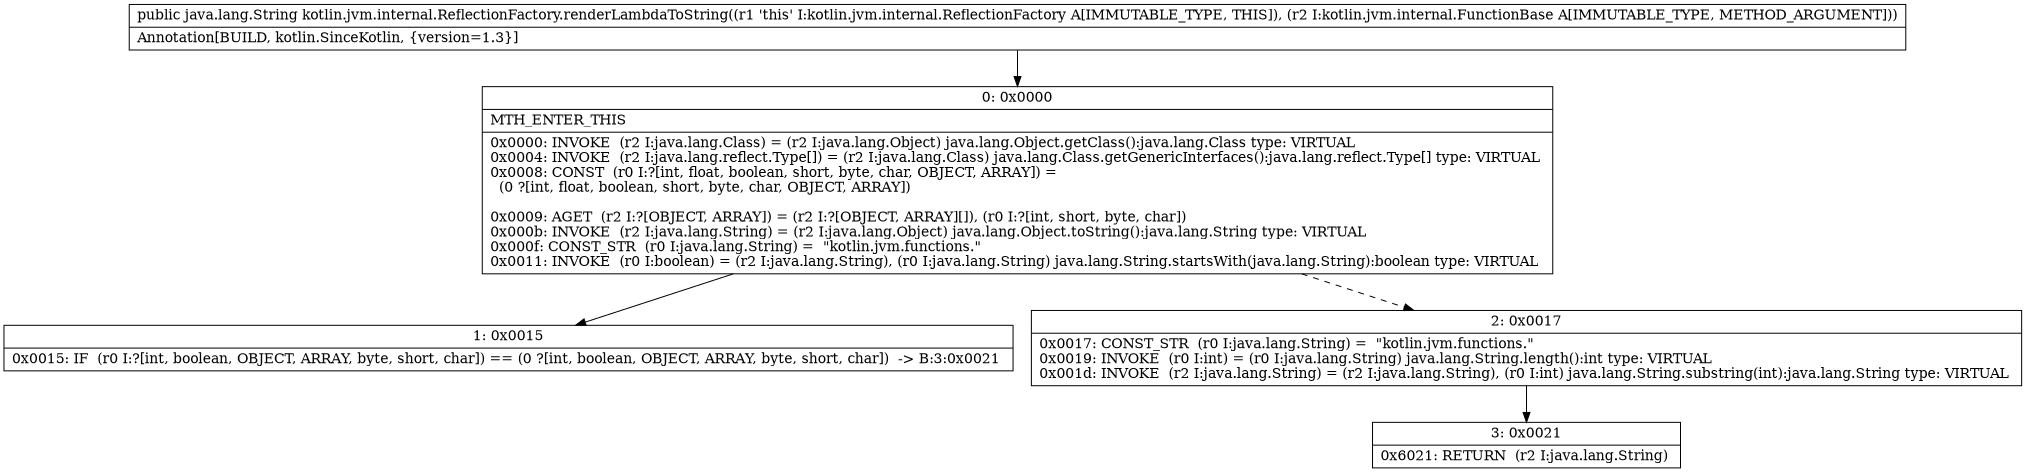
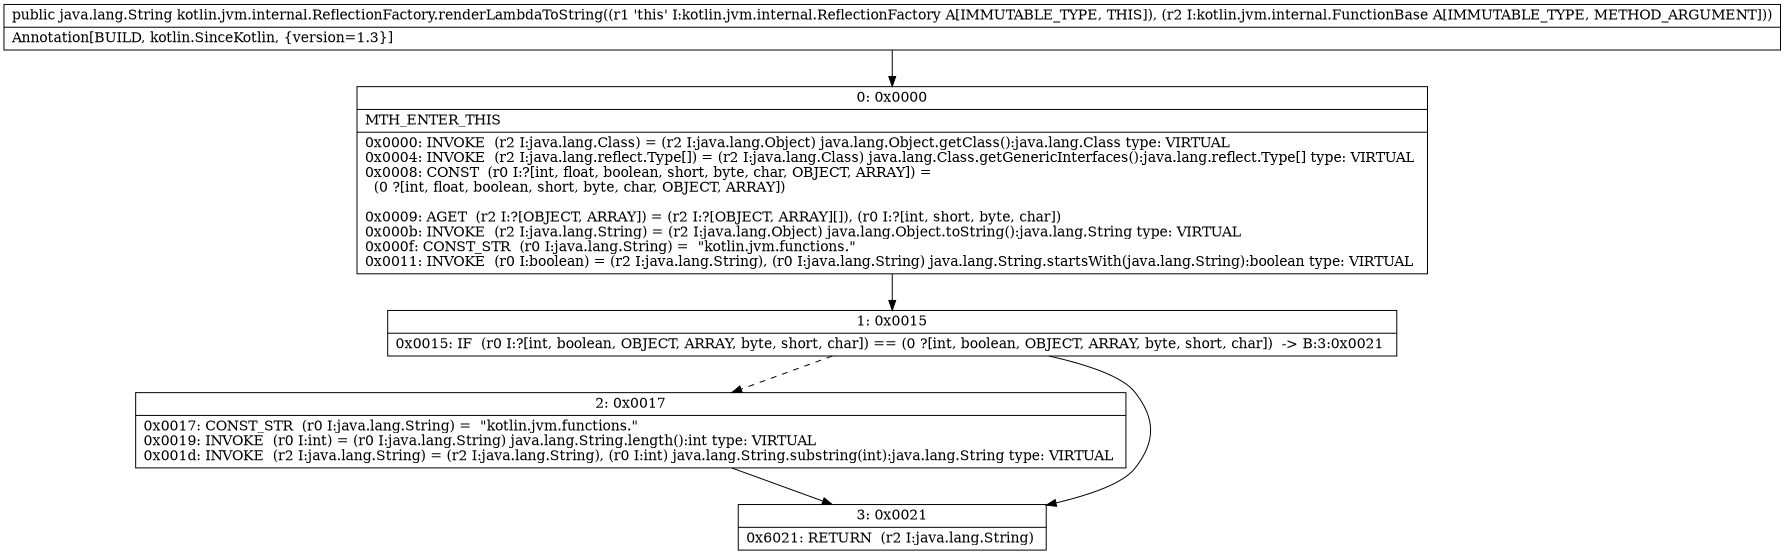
edge "0: 0x0000" -> "2: 0x0017": now "1: 0x0015" -> "2: 0x0017"
edge "1: 0x0015" -> "3: 0x0021": added
